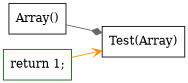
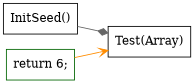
node "Array()": label "Array()" -> "InitSeed()"
node "return 1;": label "return 1;" -> "return 6;"
